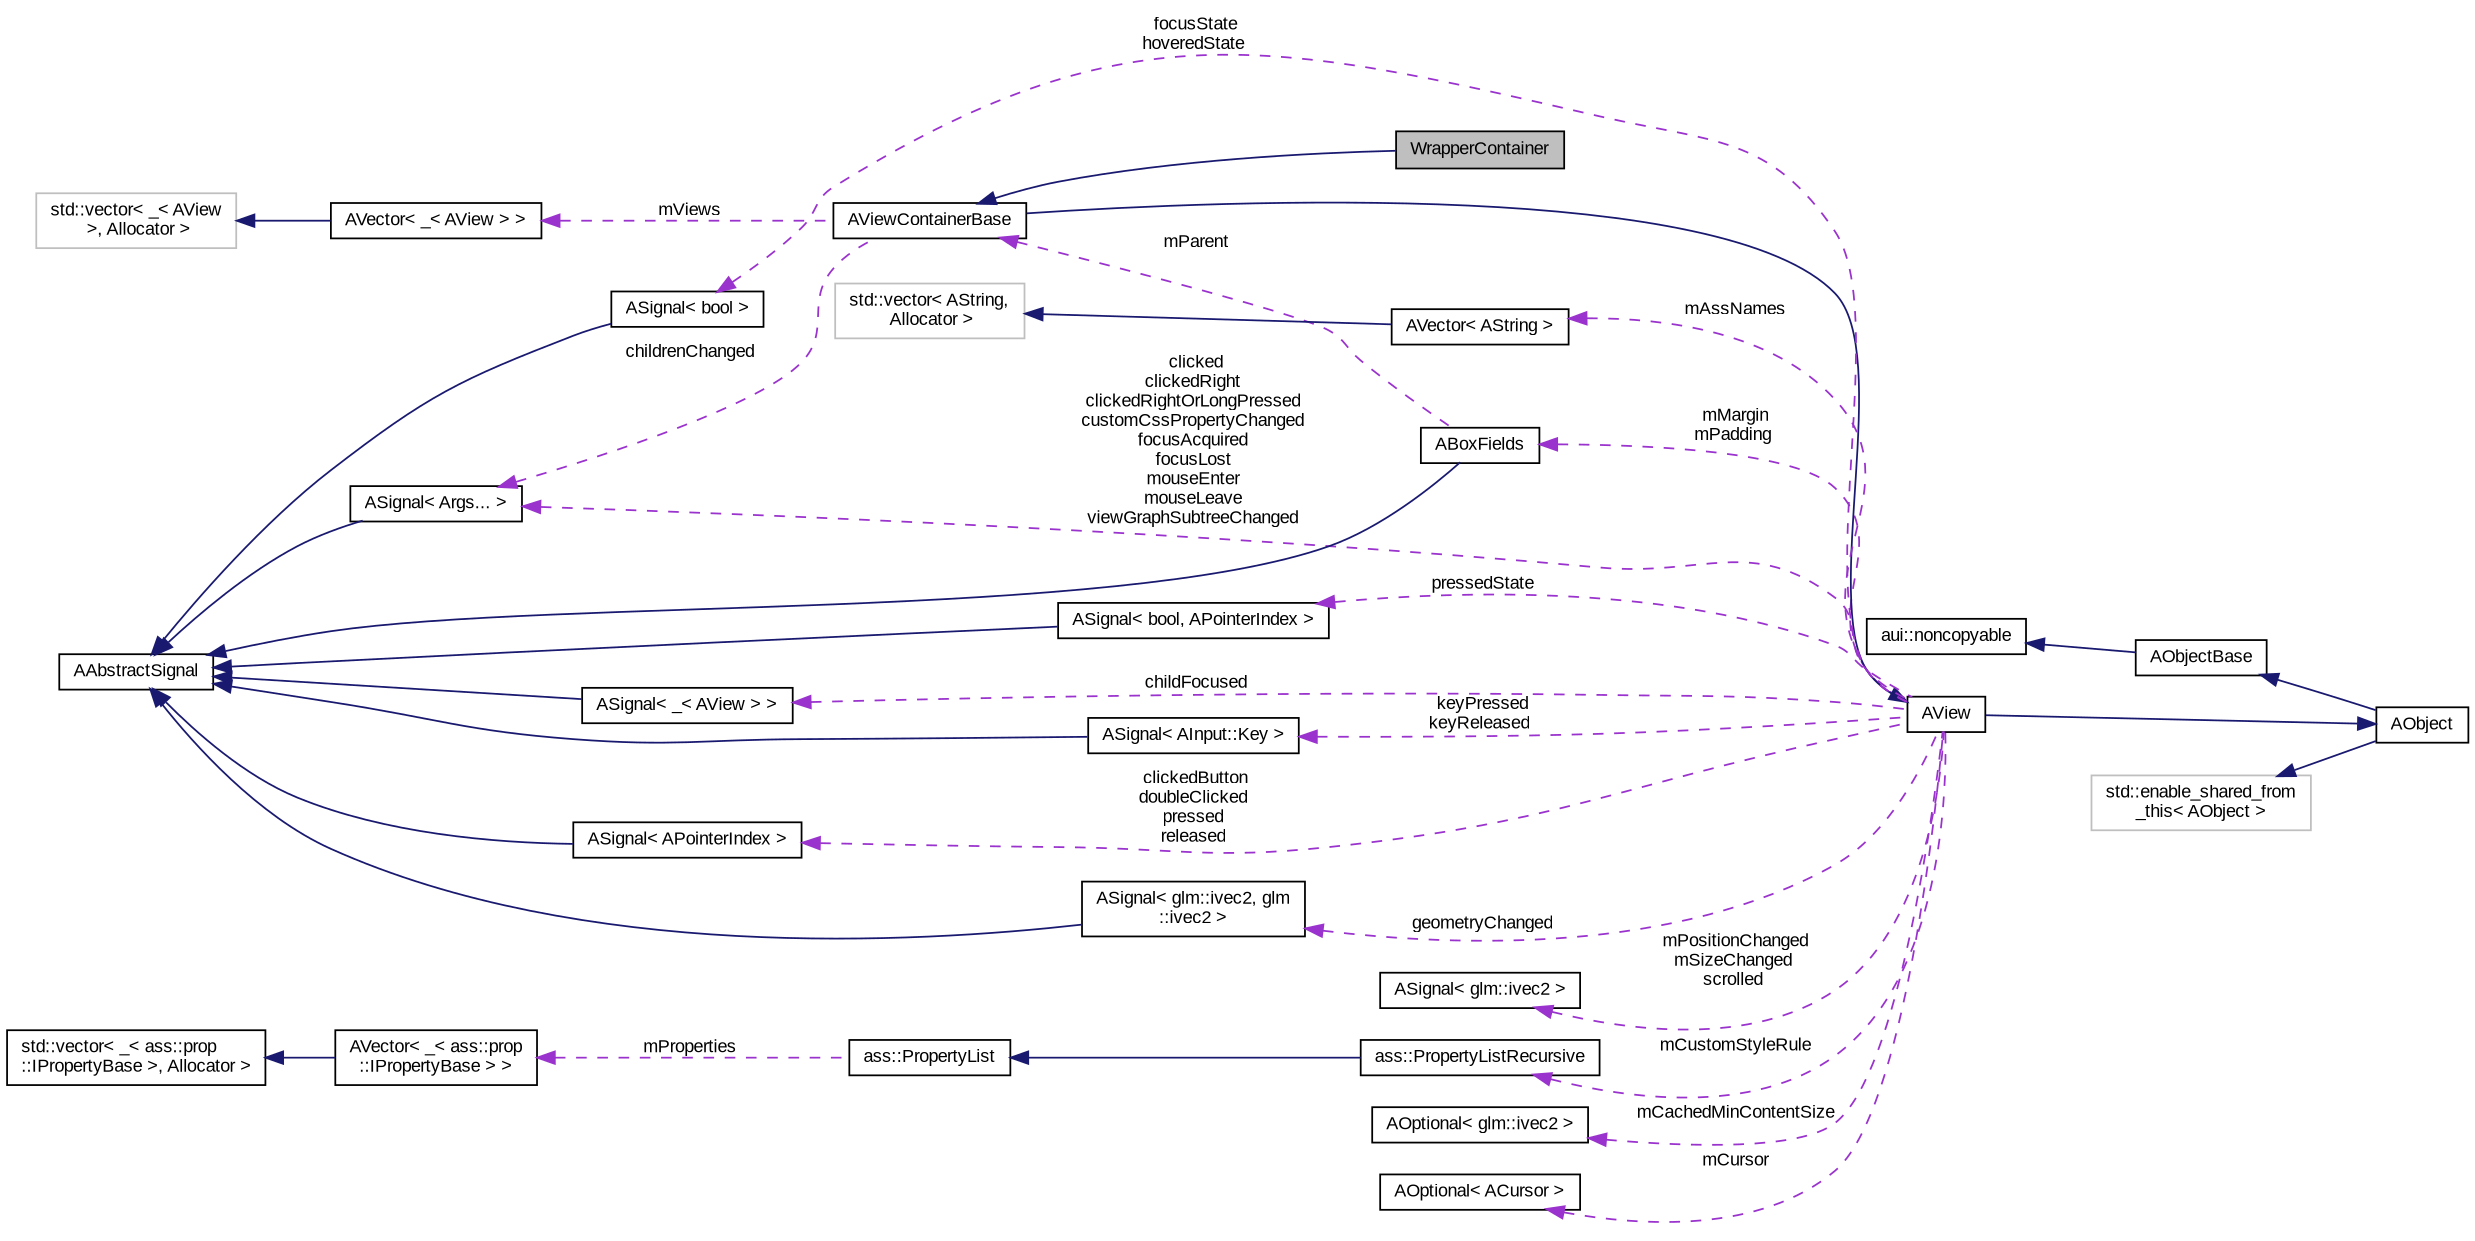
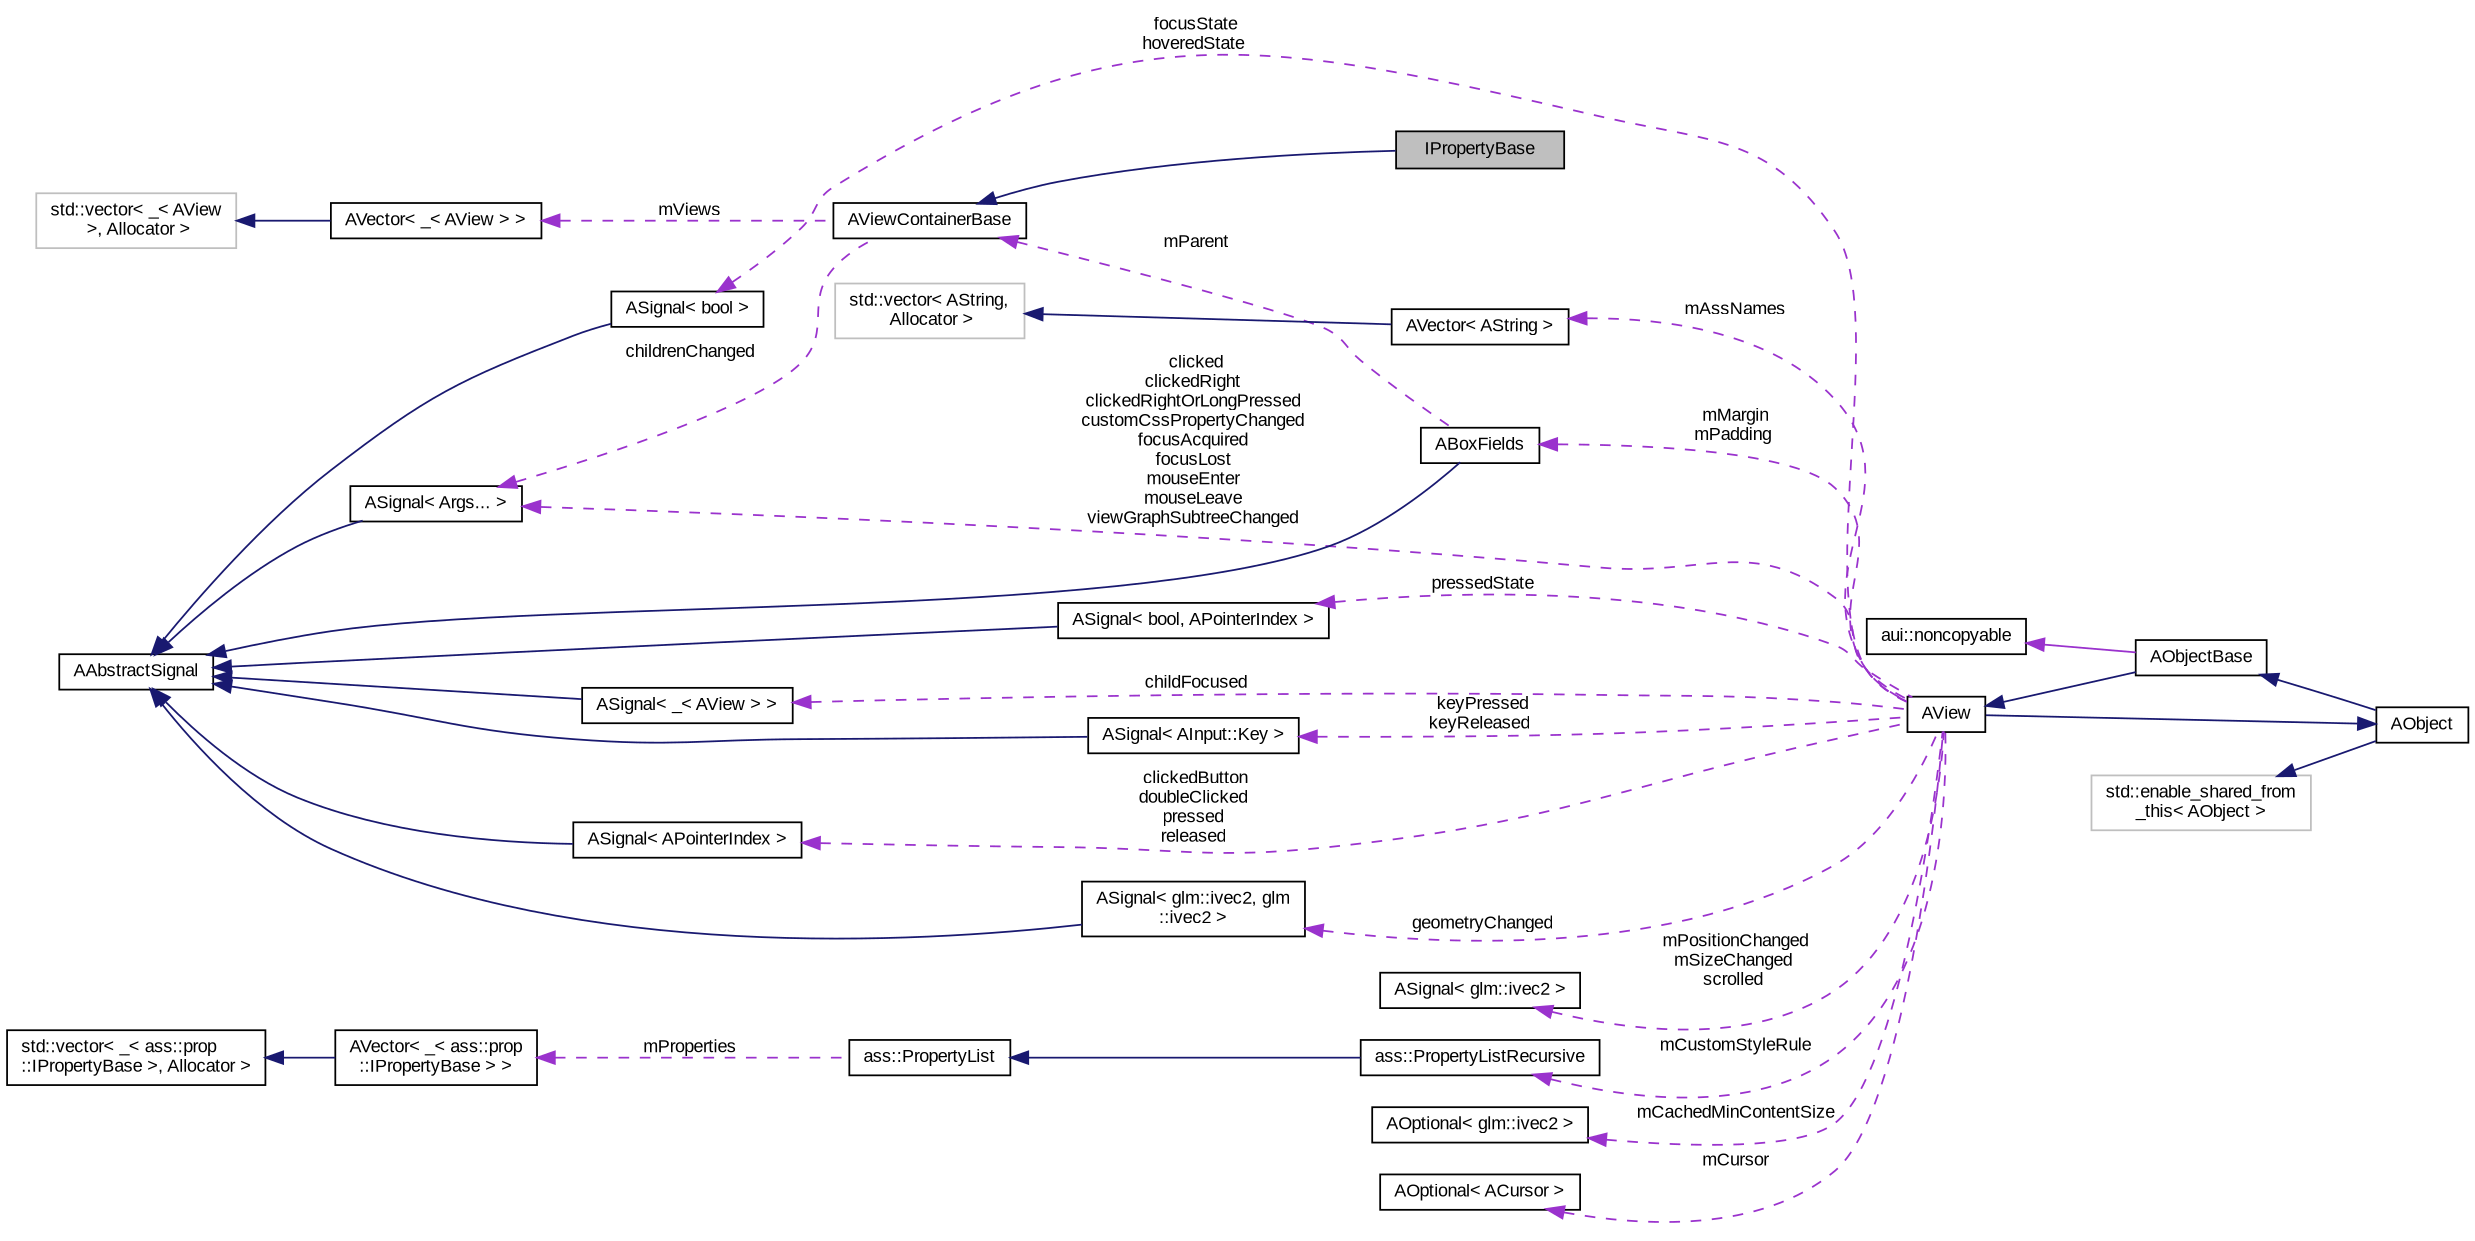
node "WrapperContainer": label "WrapperContainer" -> "IPropertyBase"
edge "AViewContainerBase" -> "AView": now "AObjectBase" -> "AView"
edge "AObjectBase" -> "aui::noncopyable": color midnightblue -> darkorchid3
